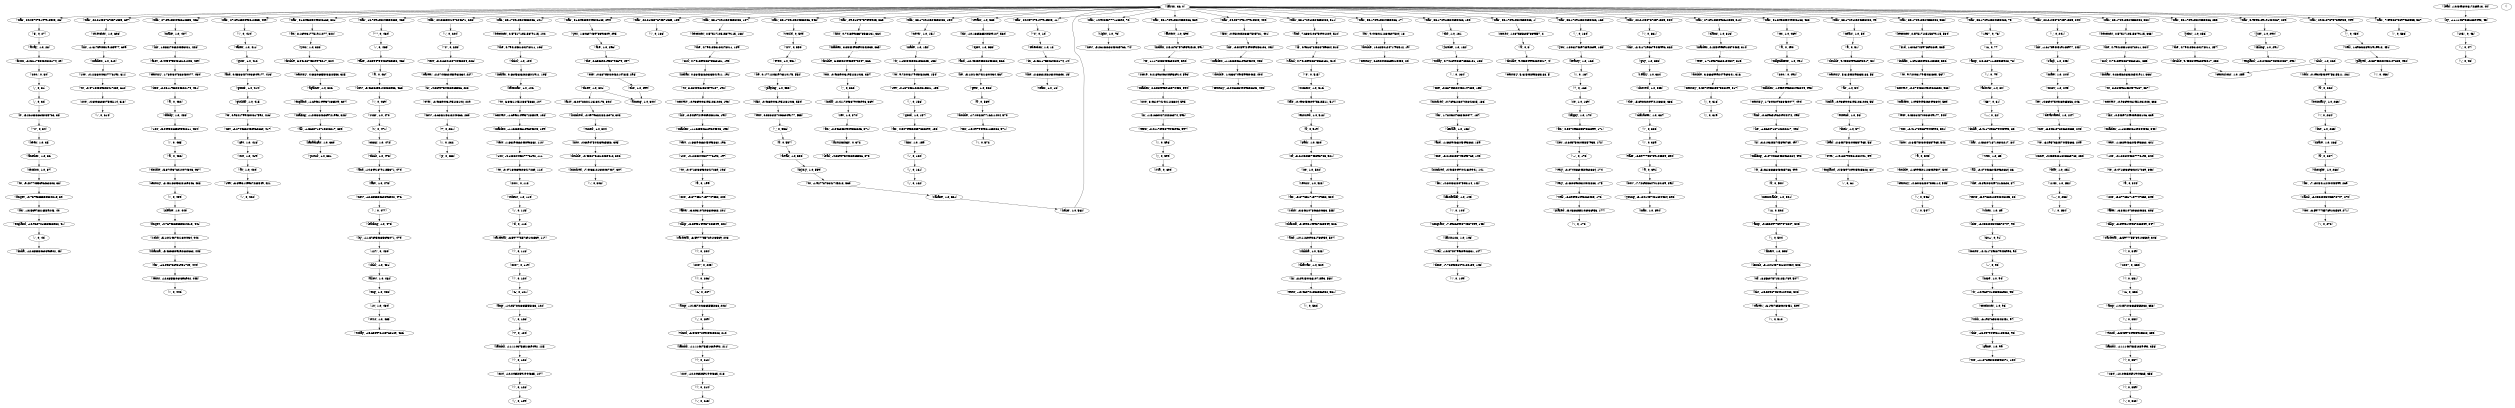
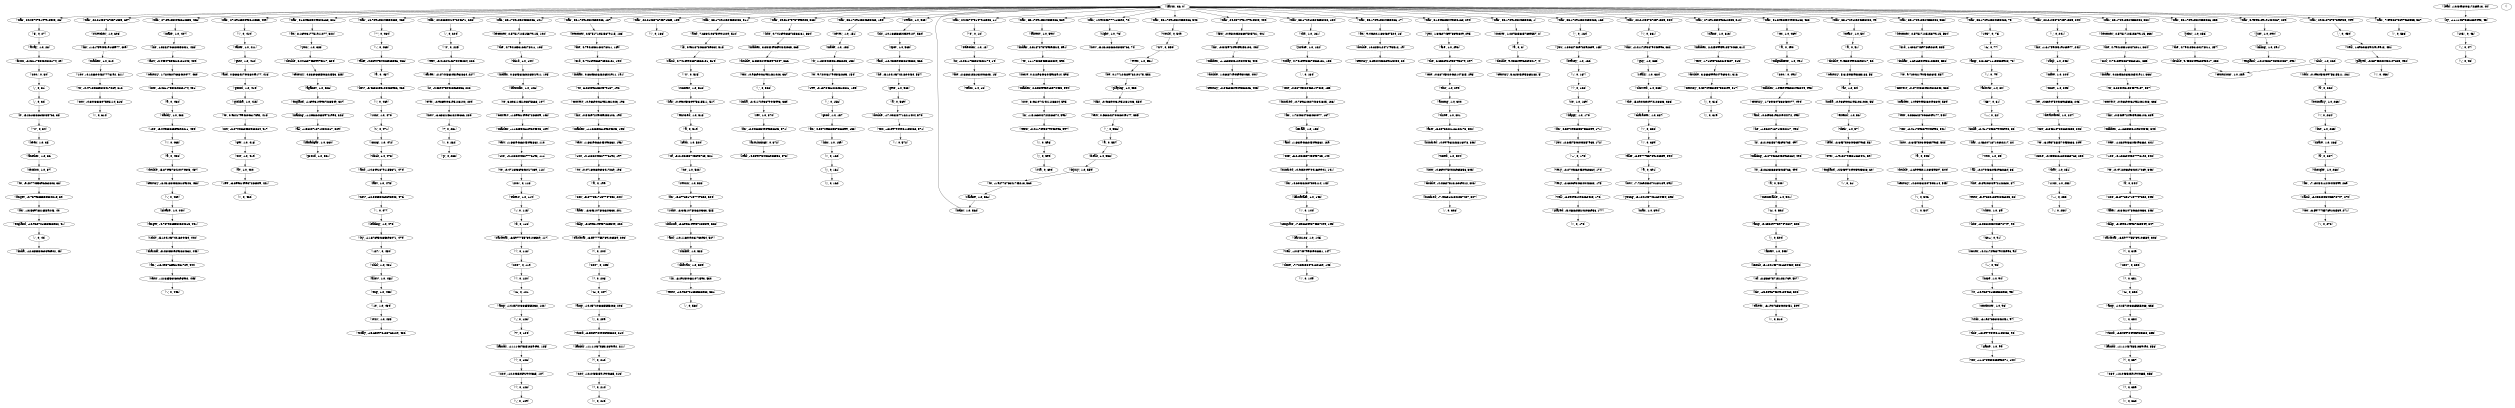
edge "('three', 1.0, 301)" -> "('among', 1.0, 300)": reversed
